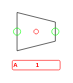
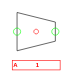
node "A 1": shape rounded rectangle -> rectangle
